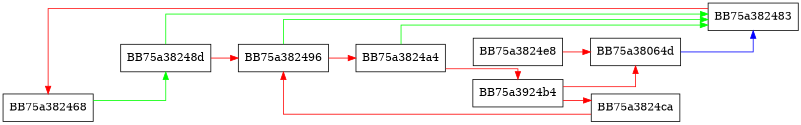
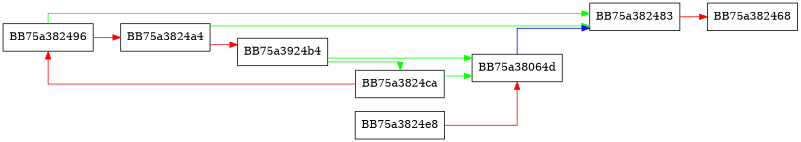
node "BB75a38248d": removed
edge "BB75a3824ca" -> "BB75a38064d": added
edge "BB75a3924b4" -> "BB75a38064d": color red -> green
edge "BB75a3924b4" -> "BB75a3824ca": color red -> green
